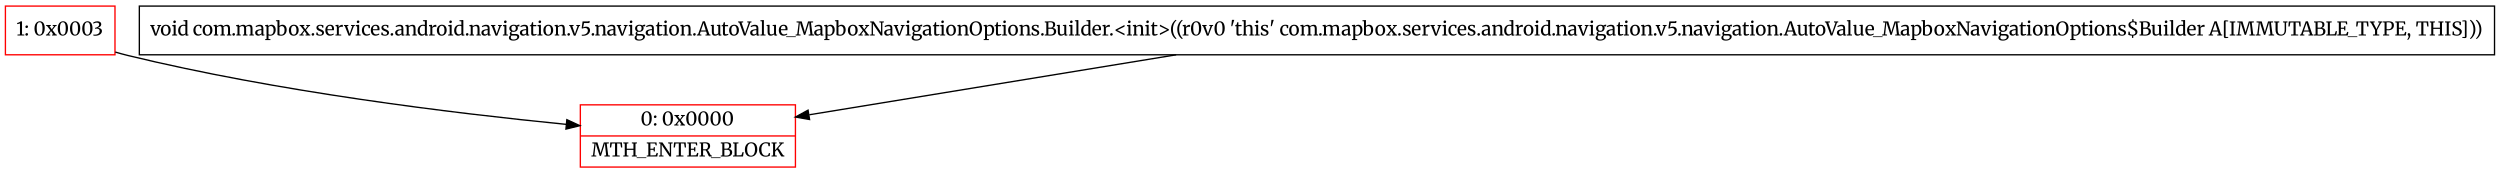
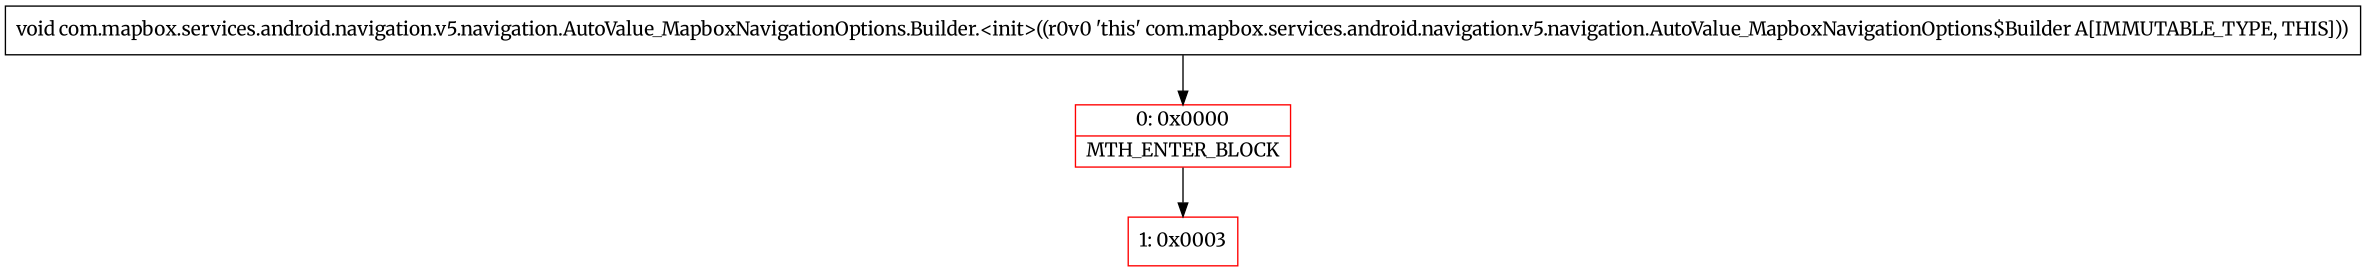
edge "1: 0x0003" -> "0: 0x0000": reversed
